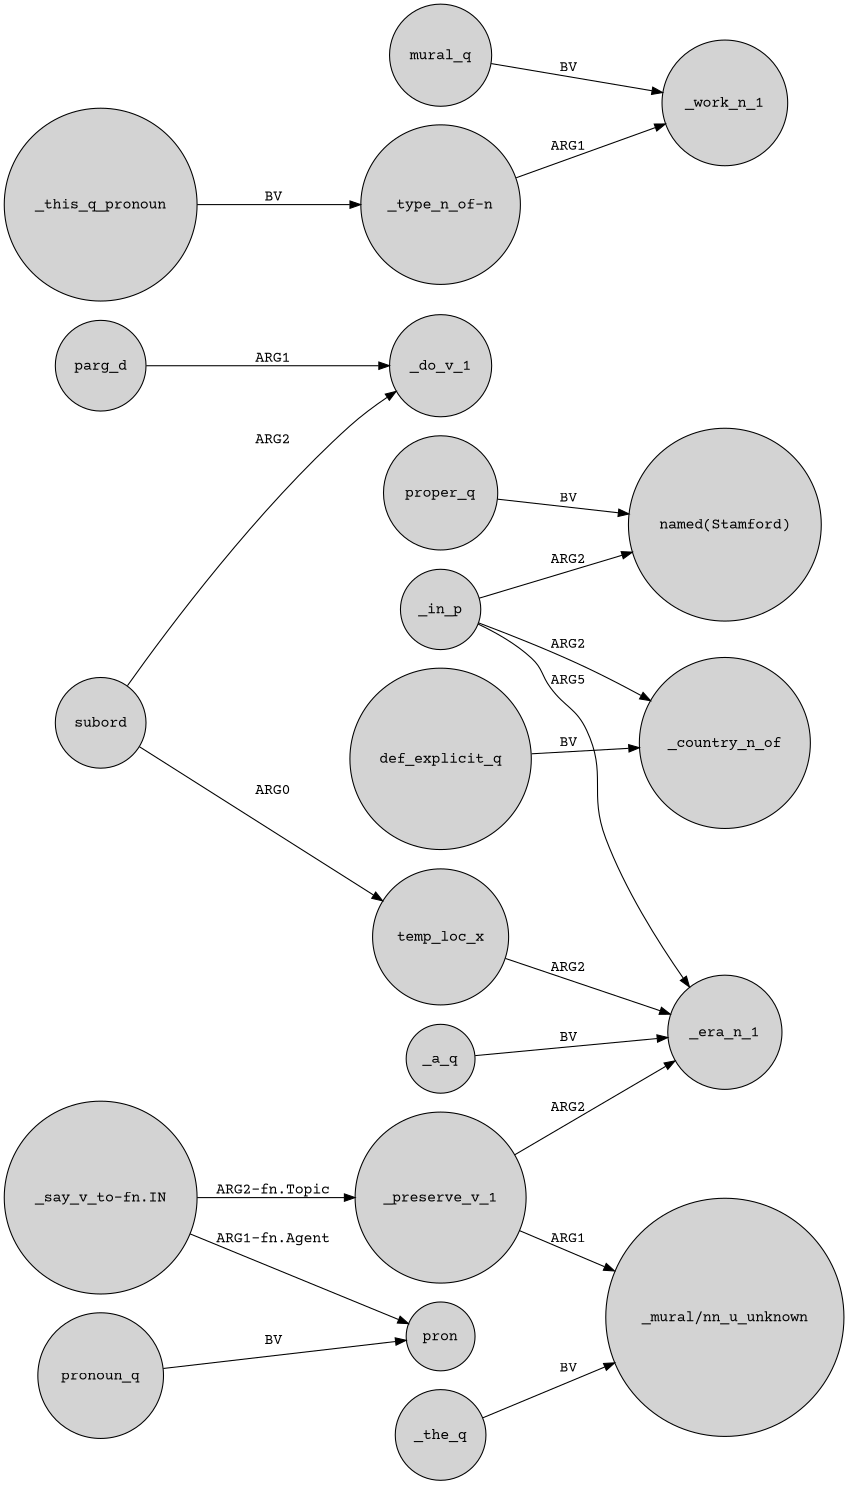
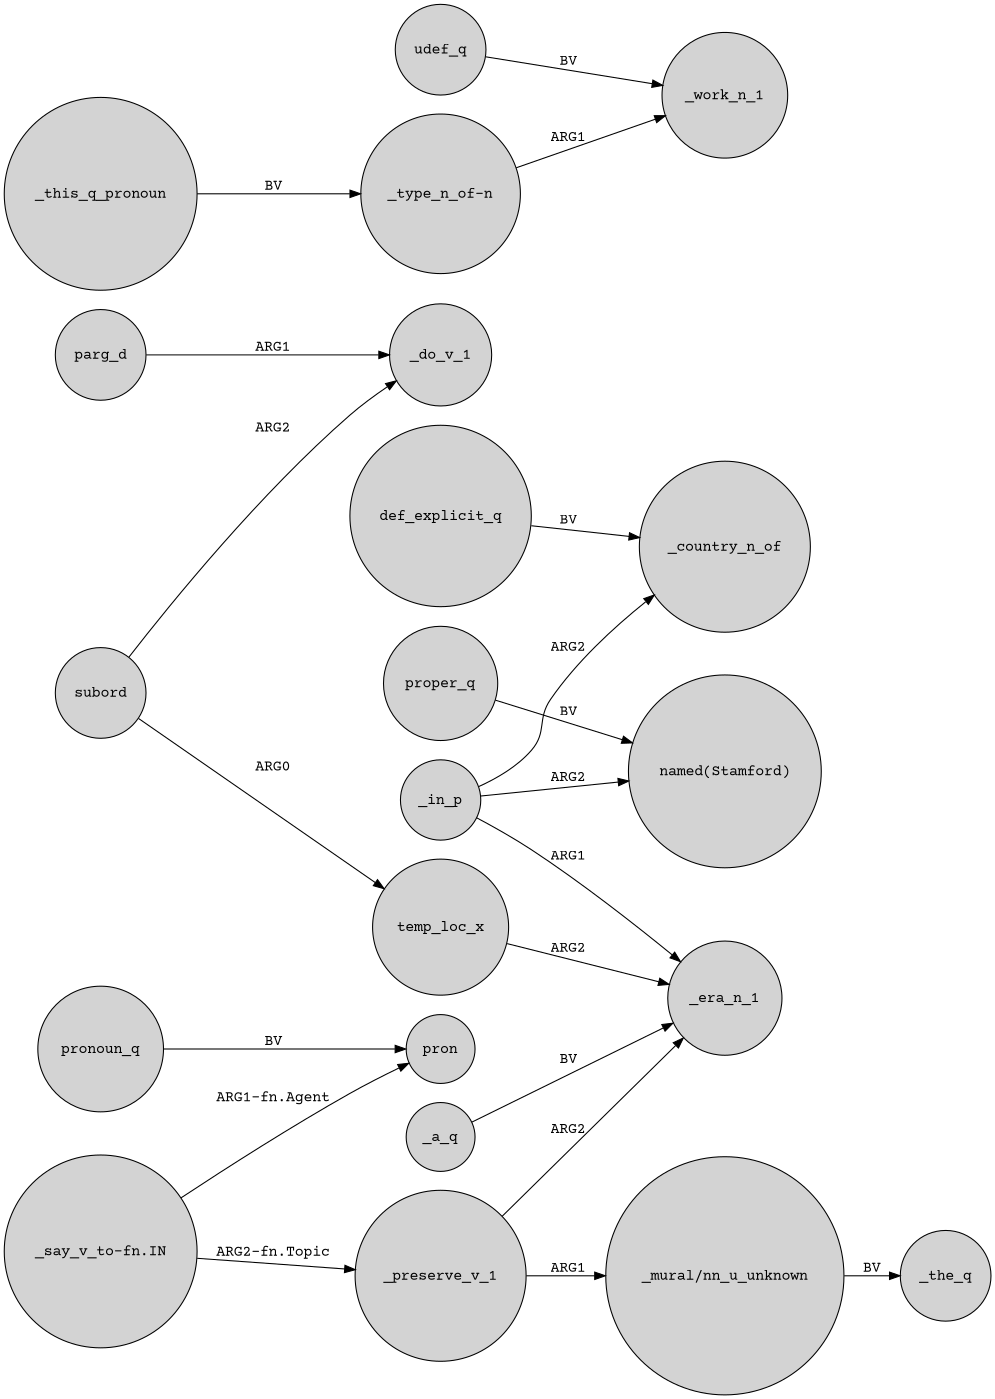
node "mural_q": label "mural_q" -> "udef_q"
edge "_in_p" -> "_era_n_1": label "ARG5" -> "ARG1"
edge "_the_q" -> "_mural/nn_u_unknown": reversed
